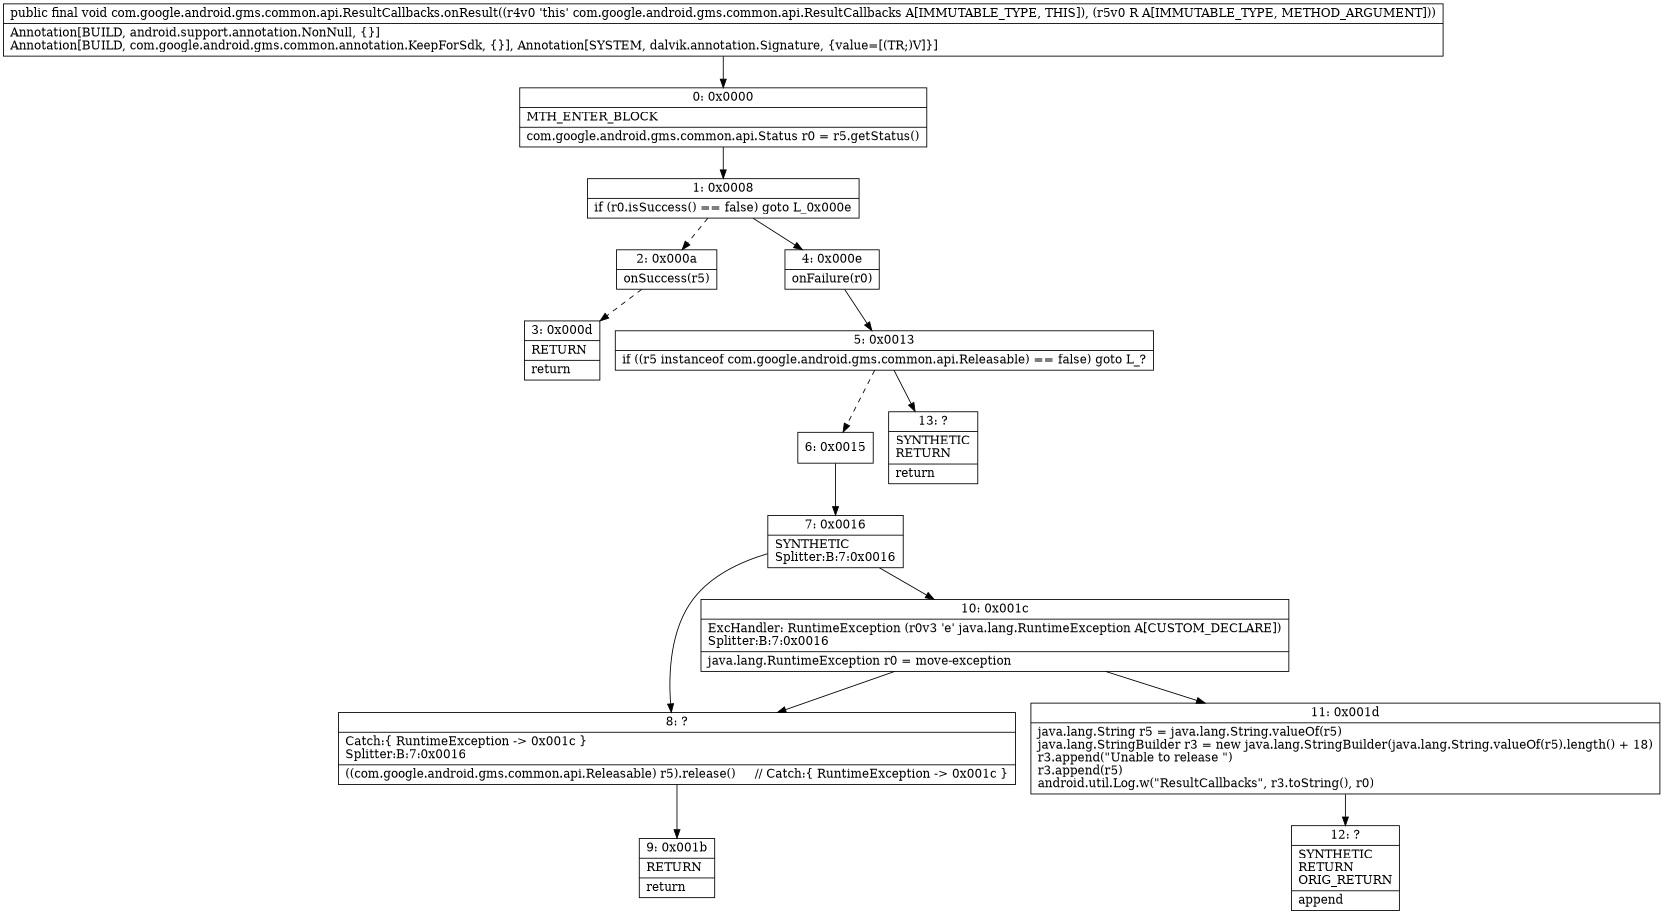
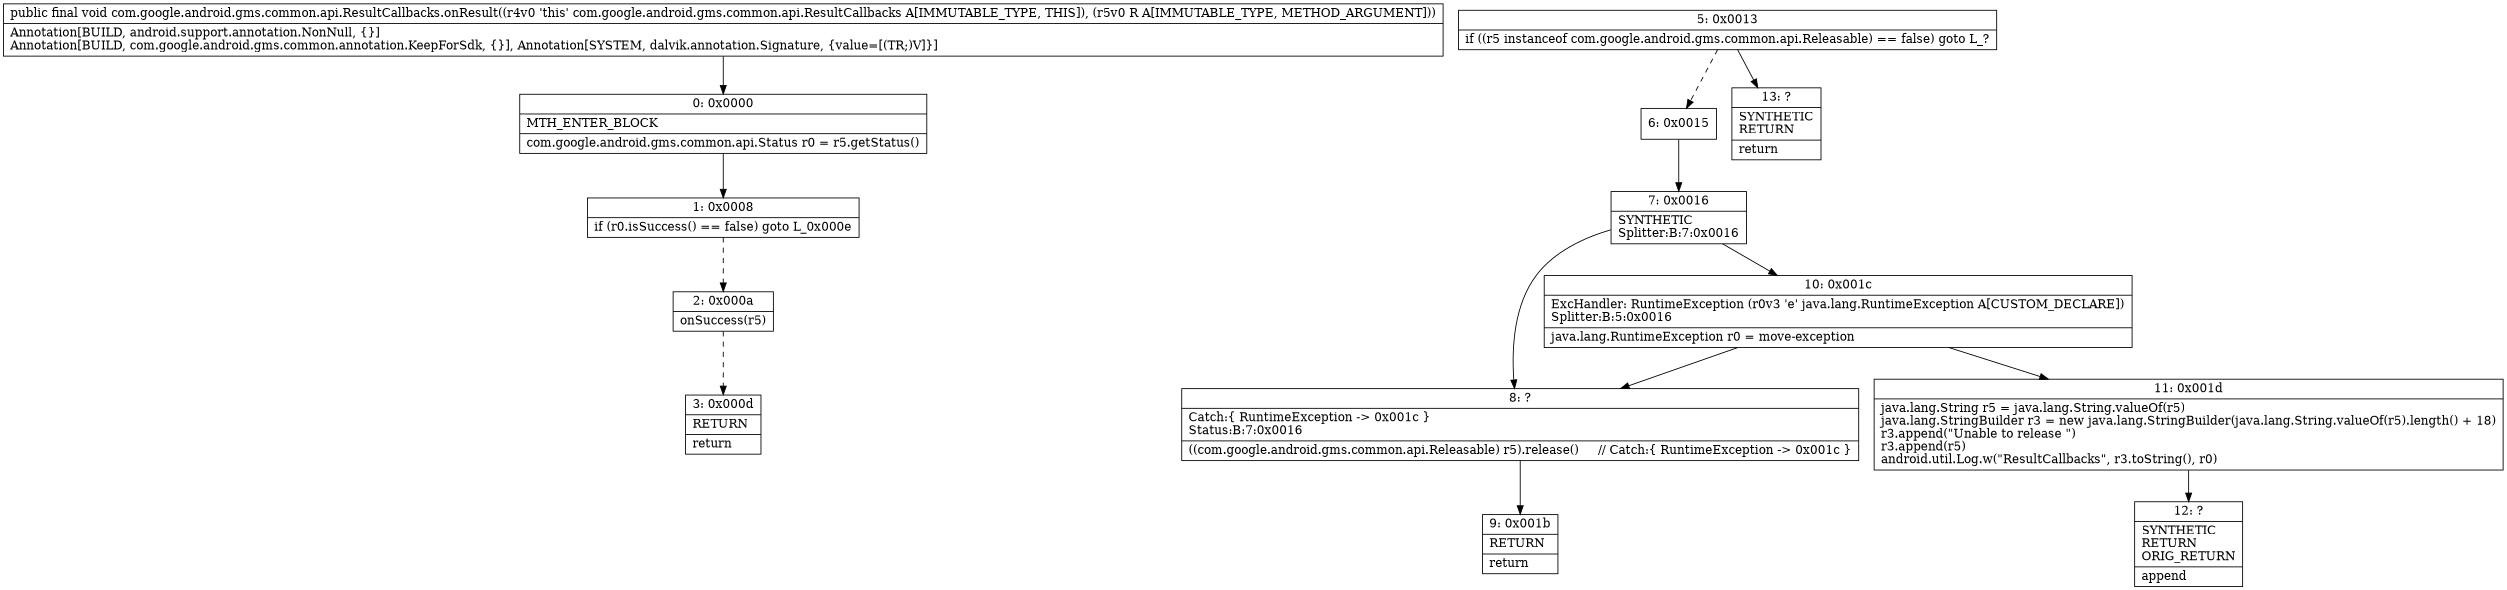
node "4: 0x000e": removed
node "10: 0x001c": text "Splitter:B:7:0x0016" -> "Splitter:B:5:0x0016"
node "8: ?": text "Splitter:B:7:0x0016" -> "Status:B:7:0x0016"
